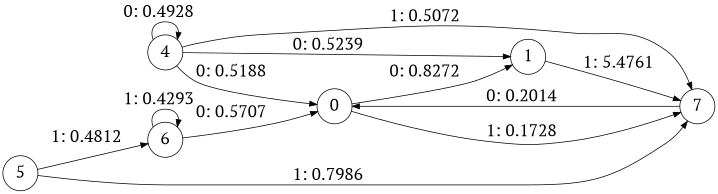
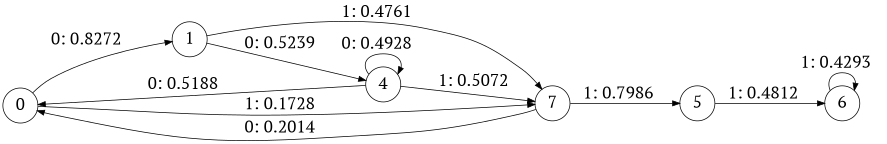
edge "4" -> "1": reversed
edge "1" -> "7": label "1: 5.4761   " -> "1: 0.4761   "
edge "6" -> "0": removed, label "0: 0.5707"
edge "5" -> "7": reversed
